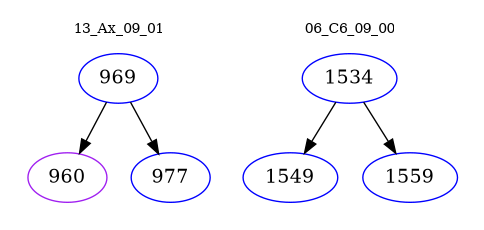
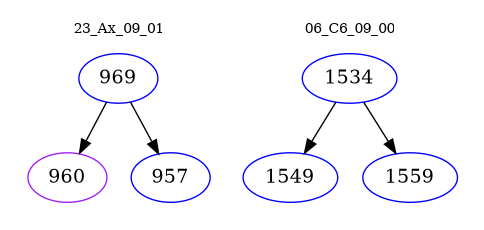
cluster "13_Ax_09_01": label "13_Ax_09_01" -> "23_Ax_09_01"
node "977": label "977" -> "957"
